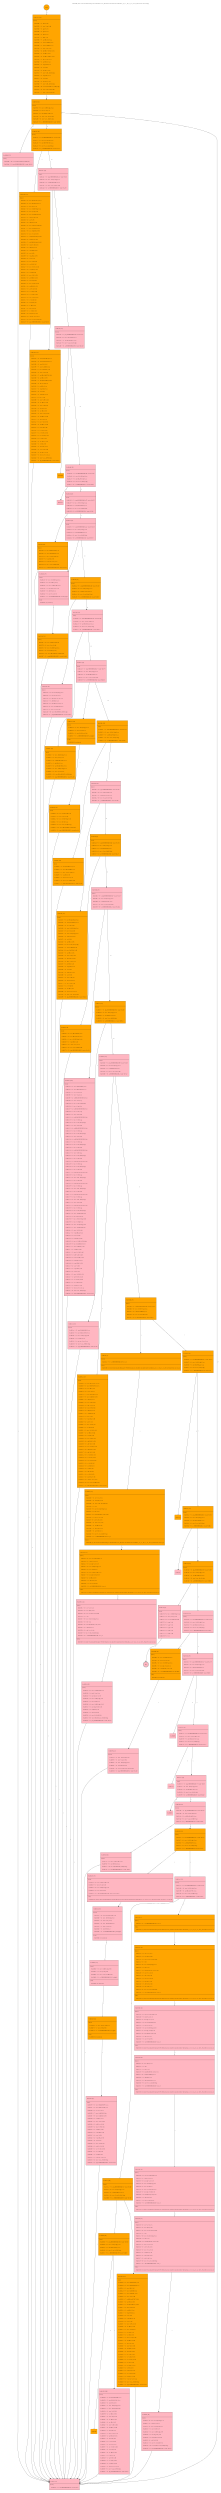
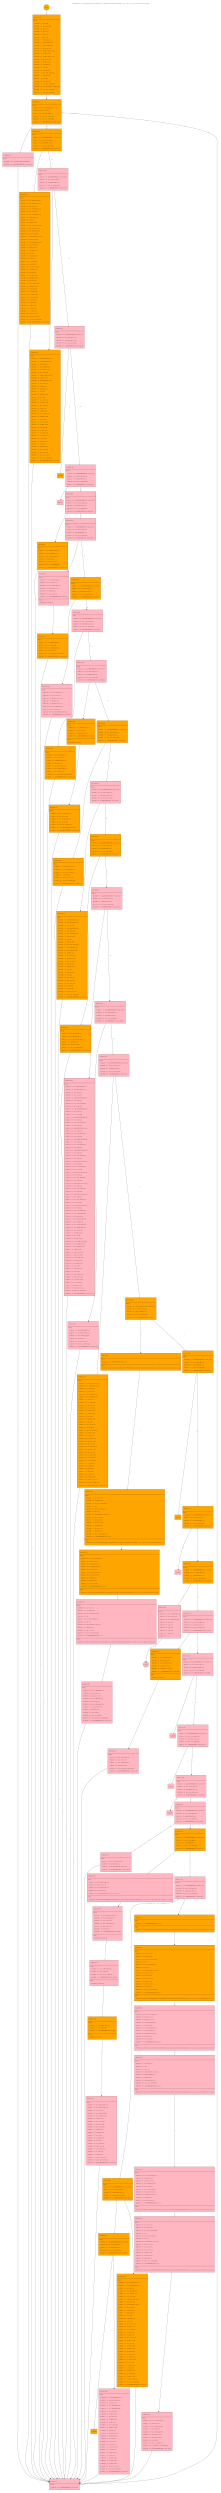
node "0x401b7e [28]": fillcolor orange -> lightpink
